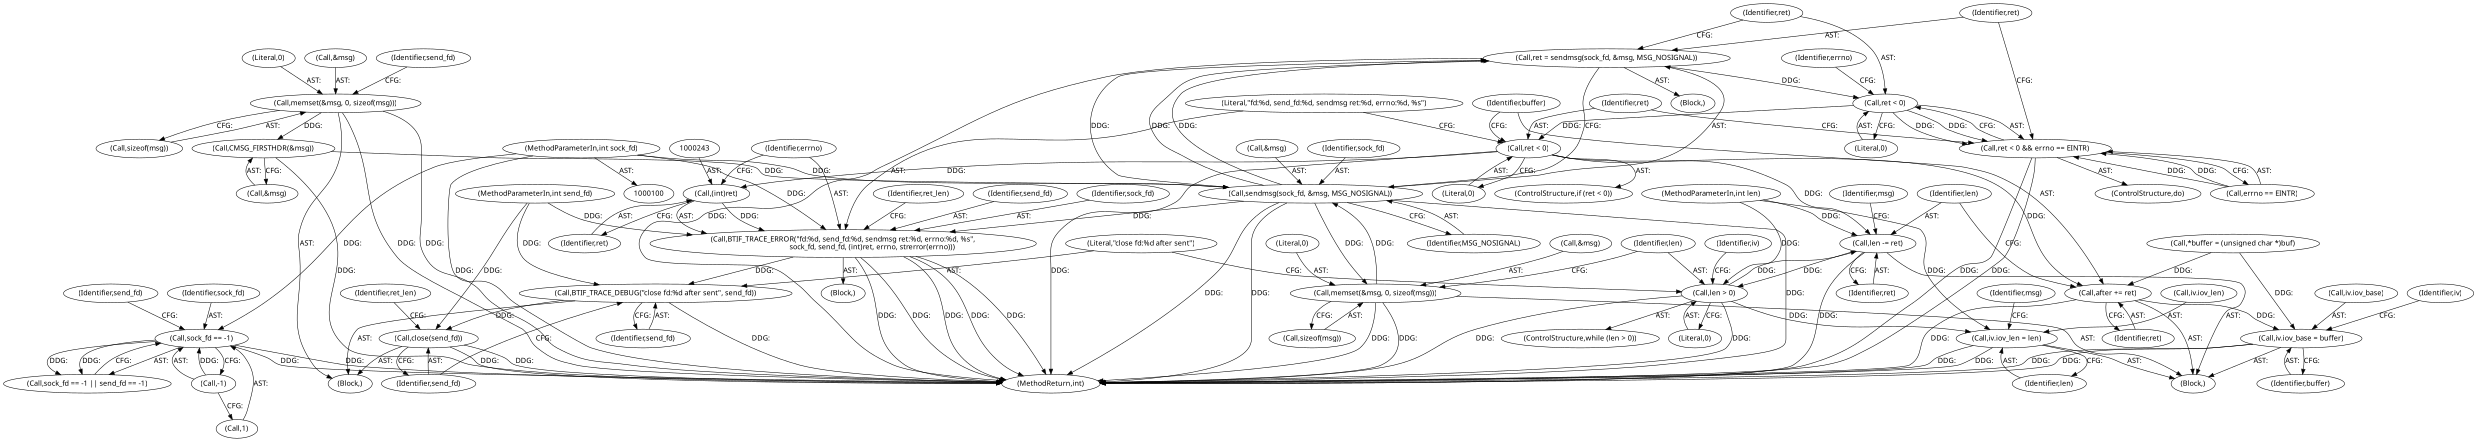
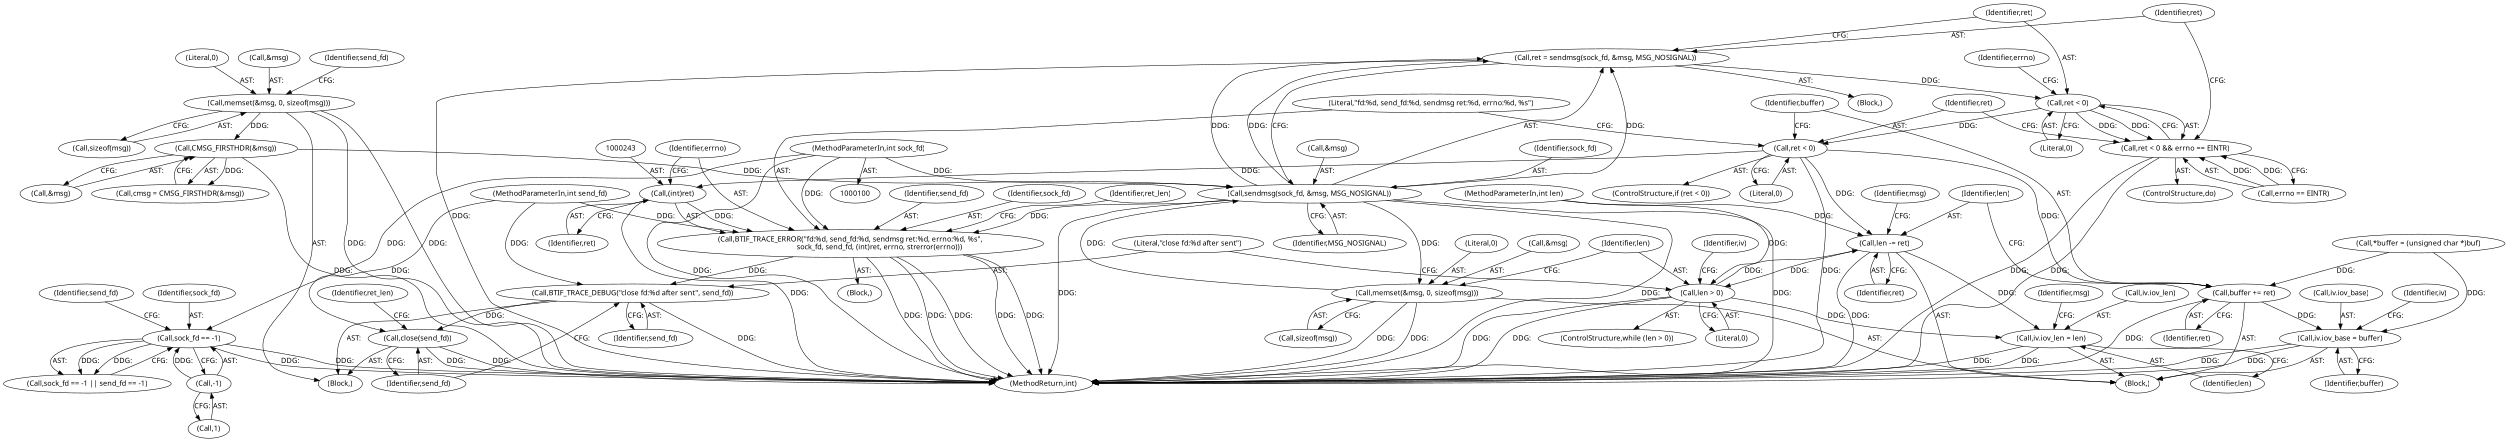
node "(Call,cmsg = CMSG_FIRSTHDR(&msg))": added
edge "(MethodParameterIn,int len)" -> "(Call,iv.iov_len = len)": now "(Call,len -= ret)" -> "(Call,iv.iov_len = len)"
node "(Call,after += ret)": label "(Call,after += ret)" -> "(Call,buffer += ret)"
edge "(Call,(int)ret)" -> "(MethodReturn,int)": added, label "DDG:"
edge "(Call,1)" -> "(Call,sock_fd == -1)": now "(Call,1)" -> "(Call,-1)"
